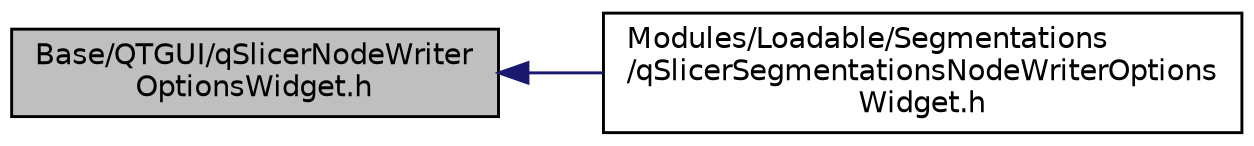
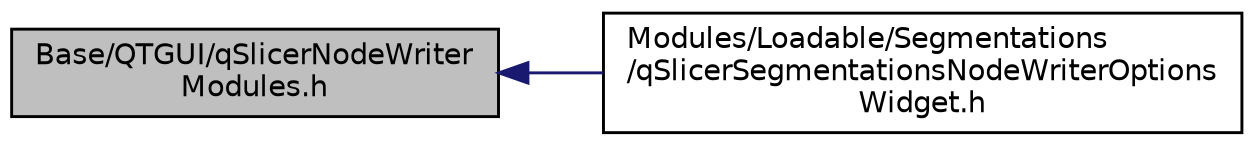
node "Base/QTGUI/qSlicerNodeWriter OptionsWidget.h": label "Base/QTGUI/qSlicerNodeWriter OptionsWidget.h" -> "Base/QTGUI/qSlicerNodeWriter Modules.h"
